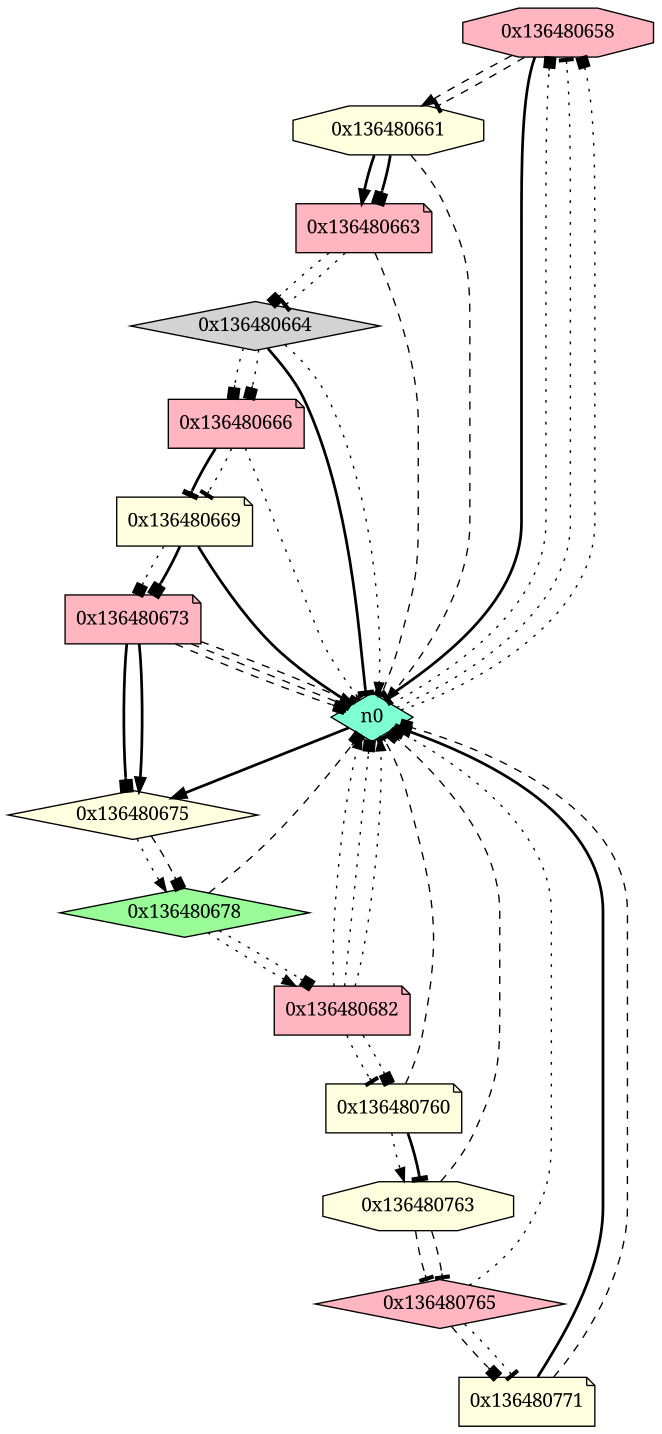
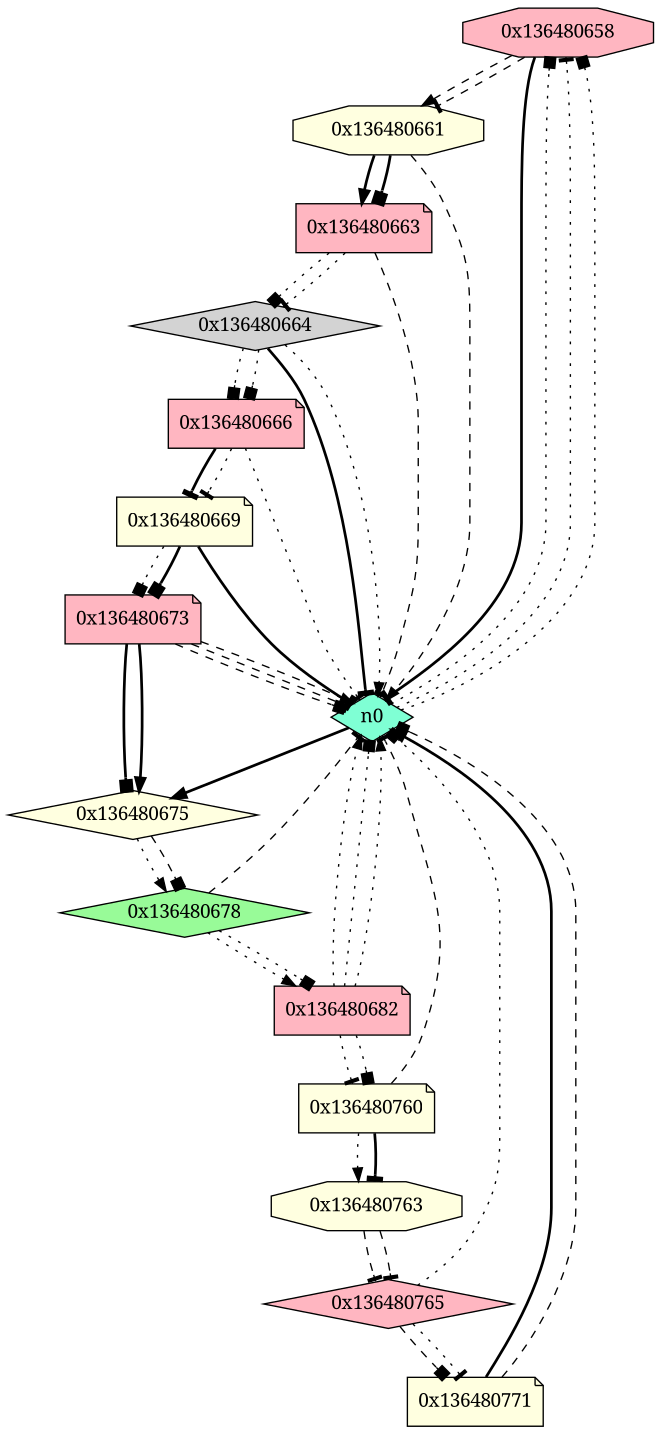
edge "0x136480678" -> "n0": arrowhead box -> tee
edge "0x136480763" -> "n0": removed
